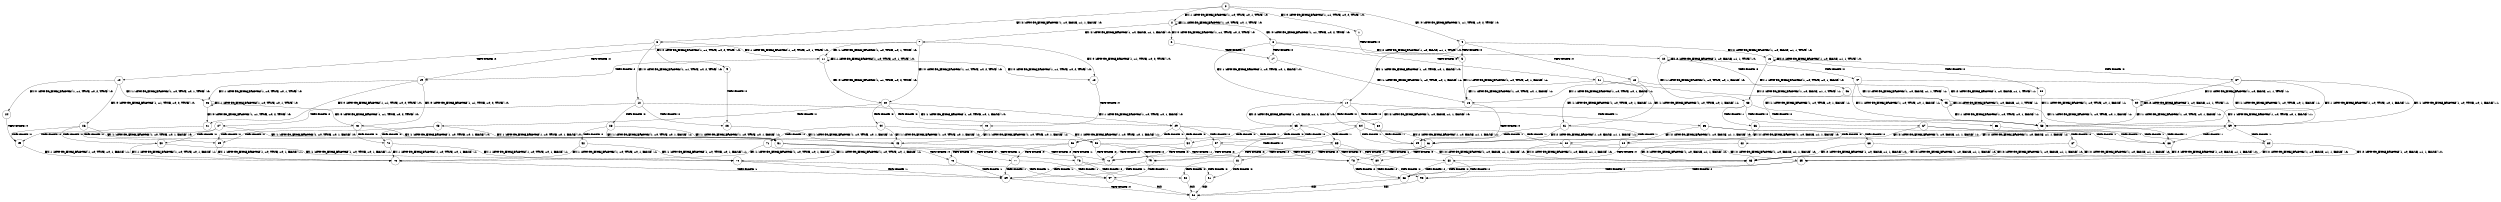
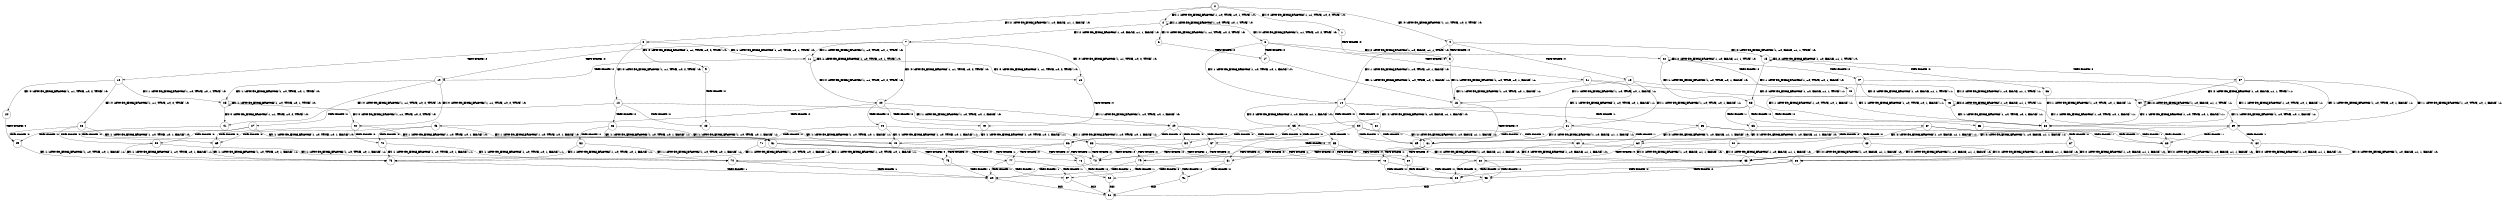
edge "89" -> "94": label "TERMINATE !0" -> "exit"
edge "88" -> "94": removed, label "exit"
